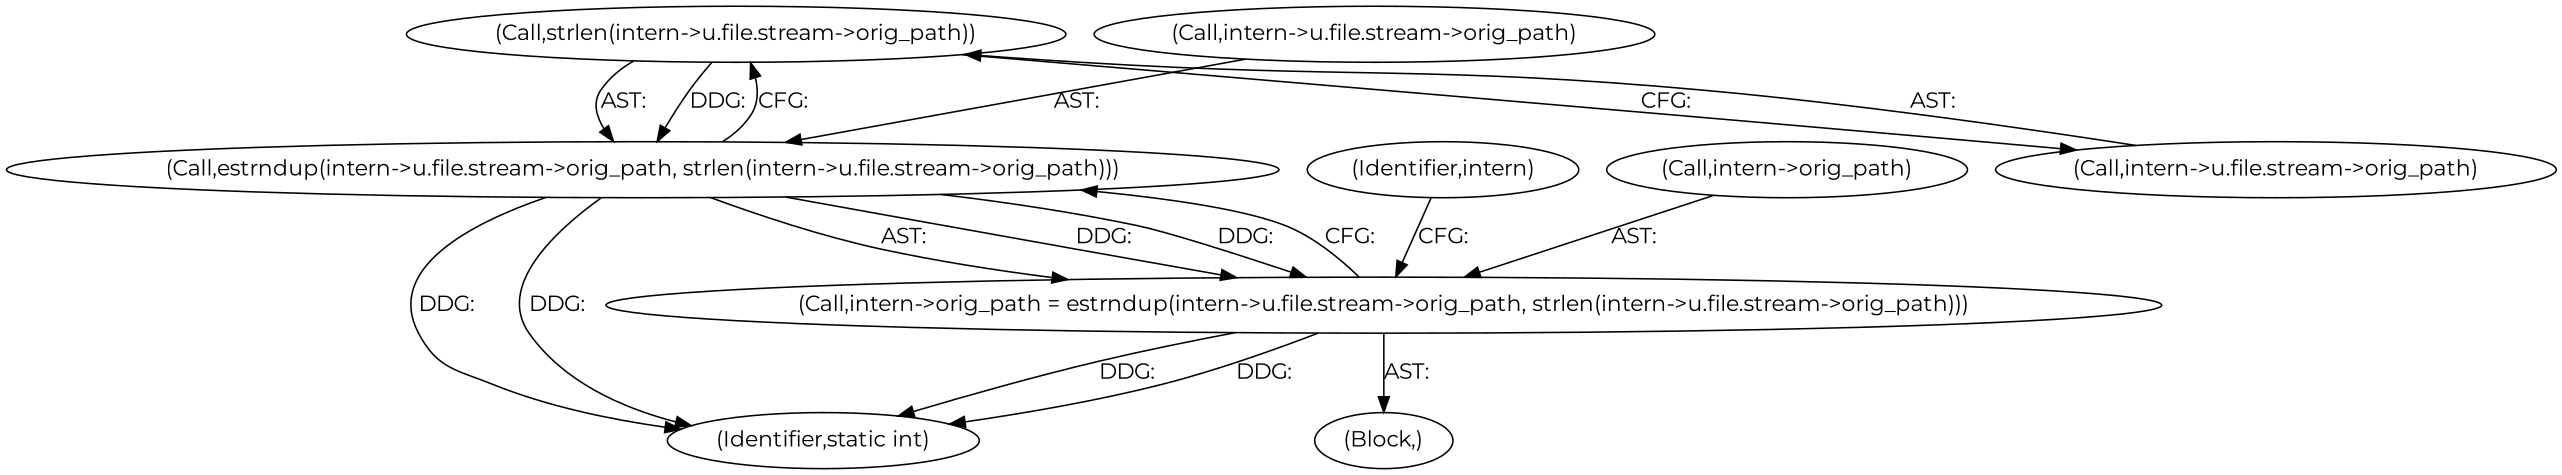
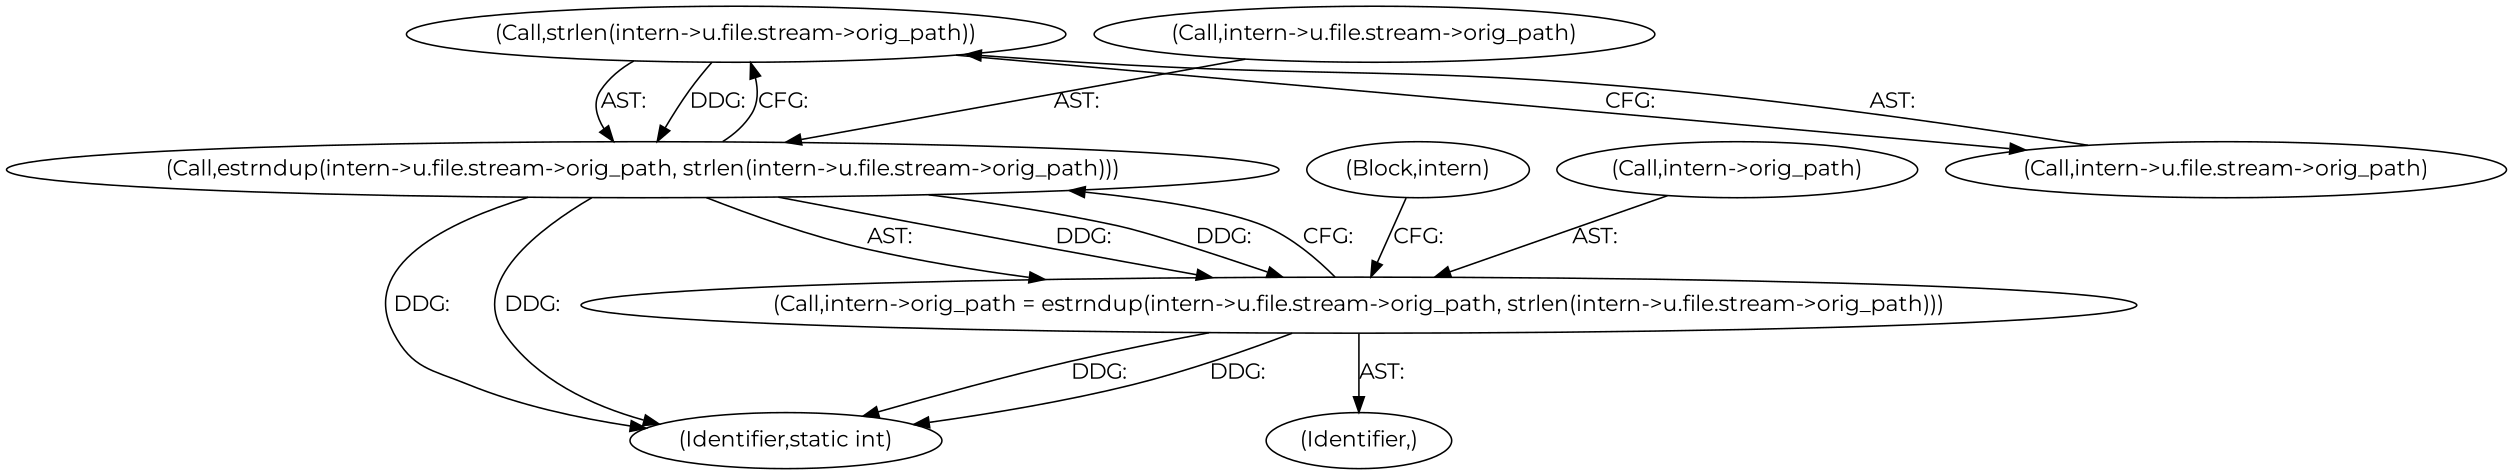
node "(Identifier,intern)": label "(Identifier,intern)" -> "(Block,intern)"
node "(Block,)": label "(Block,)" -> "(Identifier,)"
